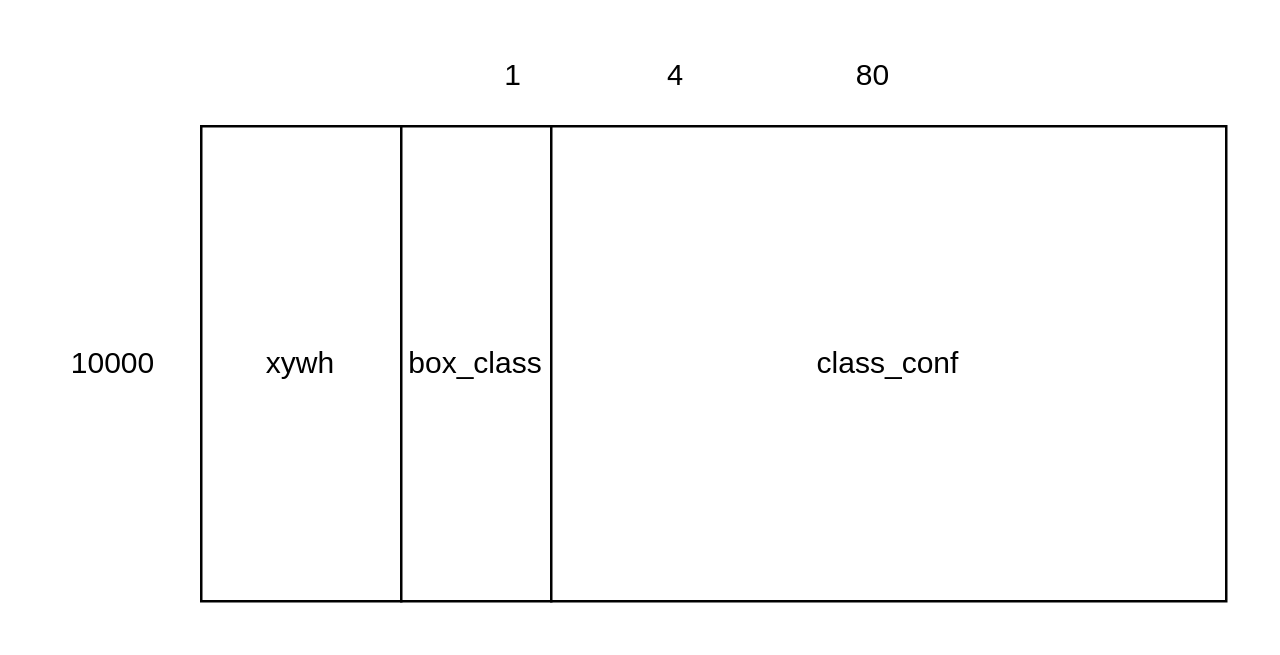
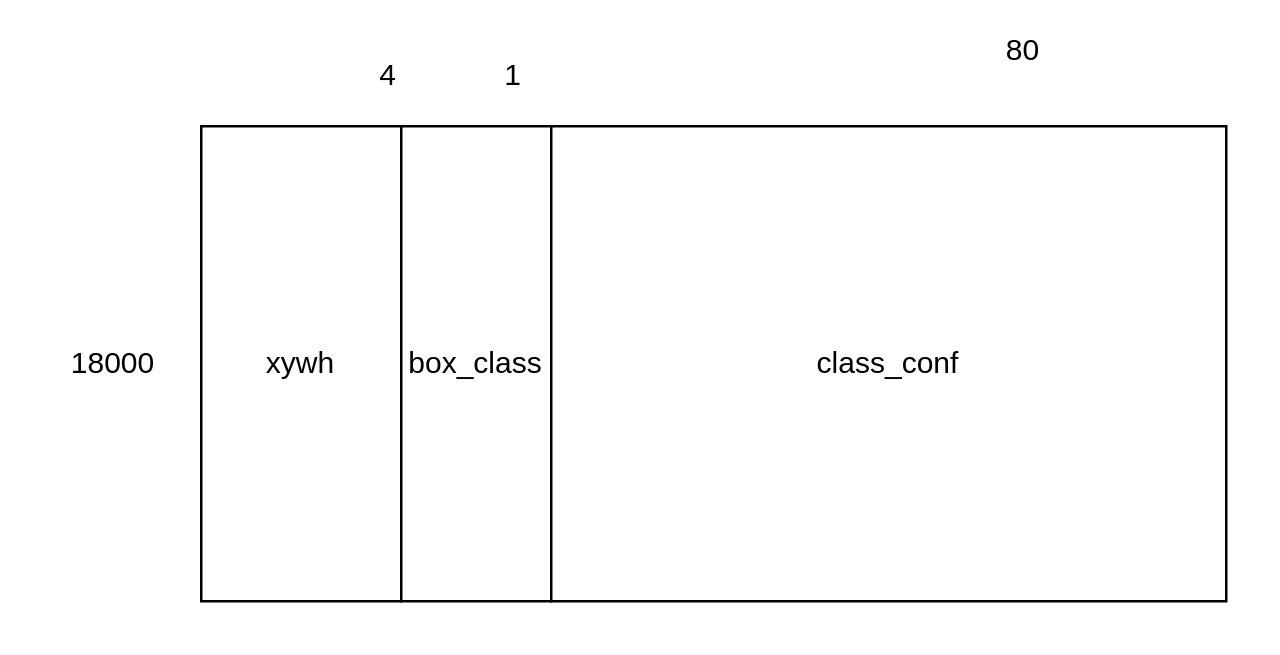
node "4": moved (676, 76) -> (389, 76)
node "80": moved (874, 76) -> (1024, 51)
node "10000": label "10000" -> "18000"
